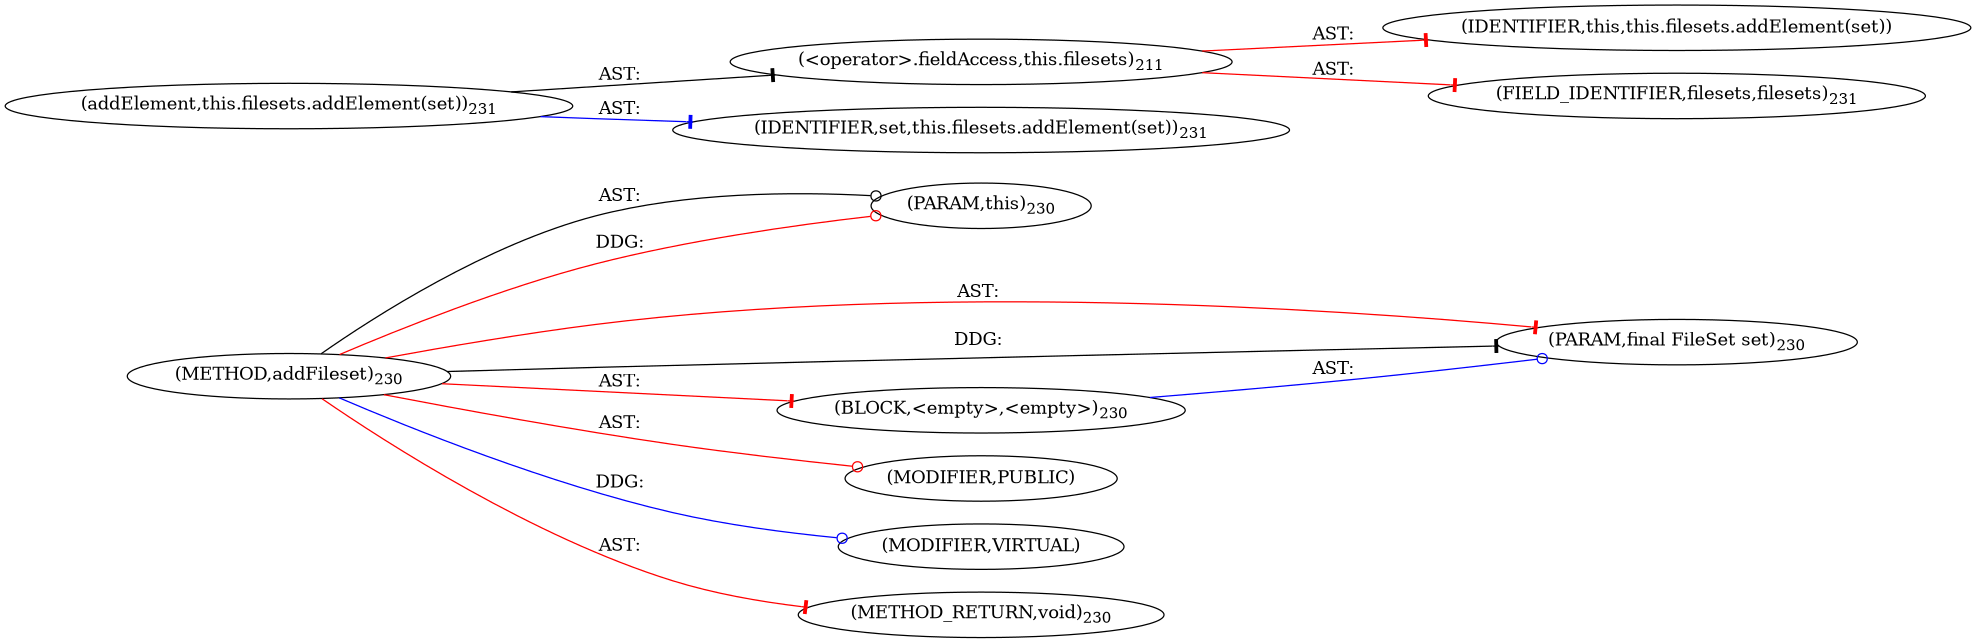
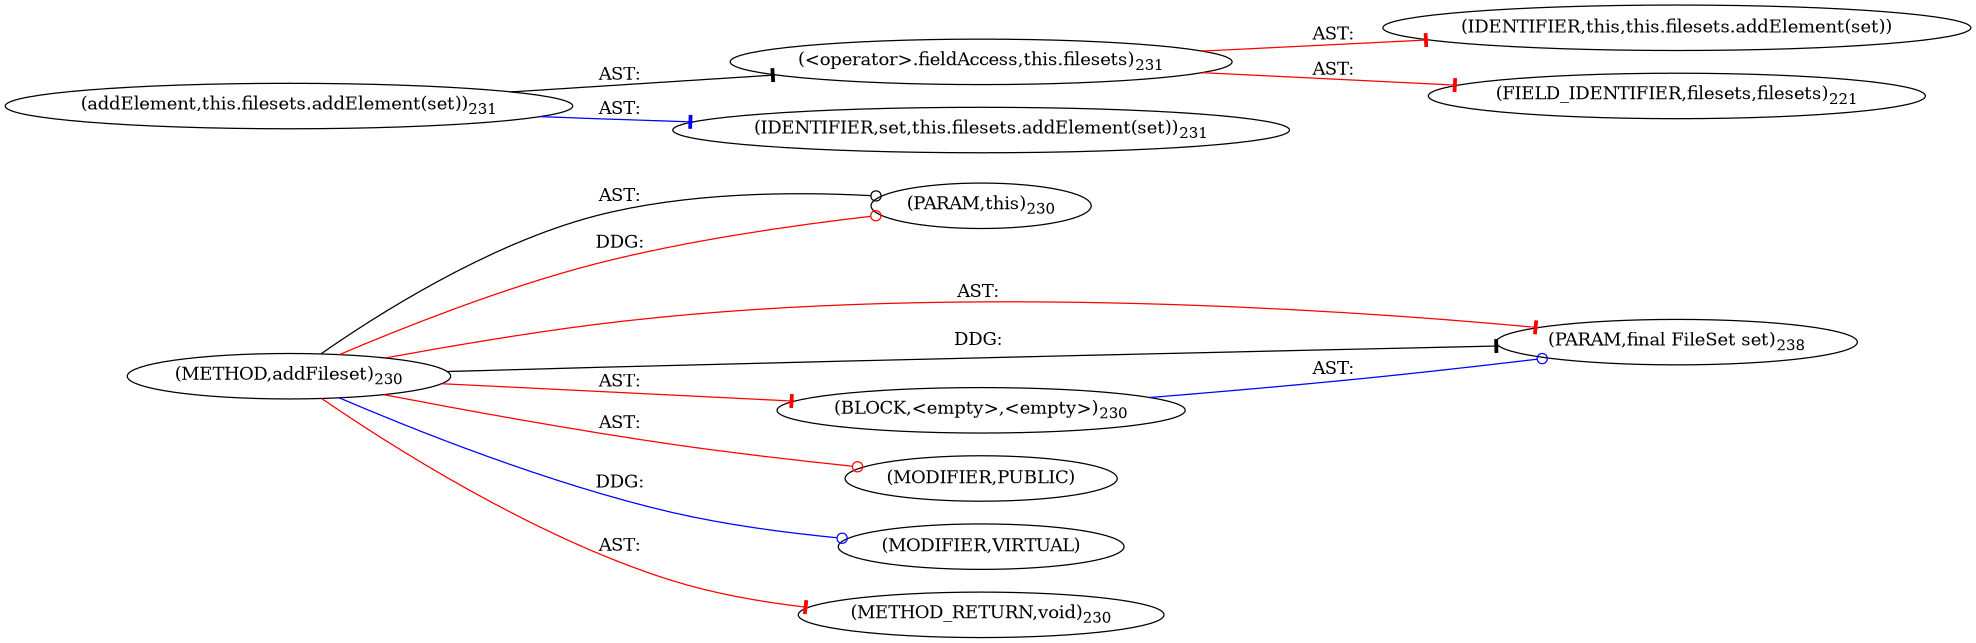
node "(<operator>.fieldAccess,this.filesets)": text "211" -> "231"
node "(FIELD_IDENTIFIER,filesets,filesets)": text "231" -> "221"
node "(PARAM,final FileSet set)": text "230" -> "238"
